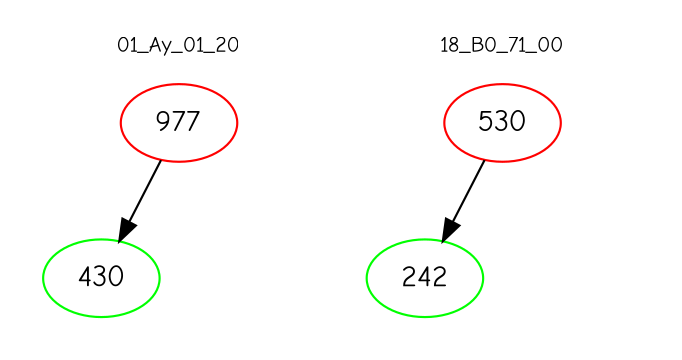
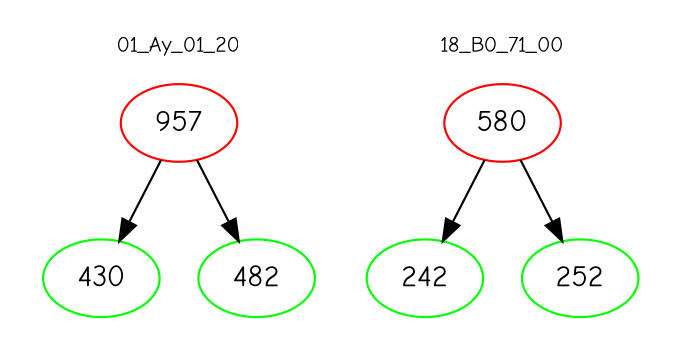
node "977": label "977" -> "957"
node "530": label "530" -> "580"
node "482": added
node "252": added
